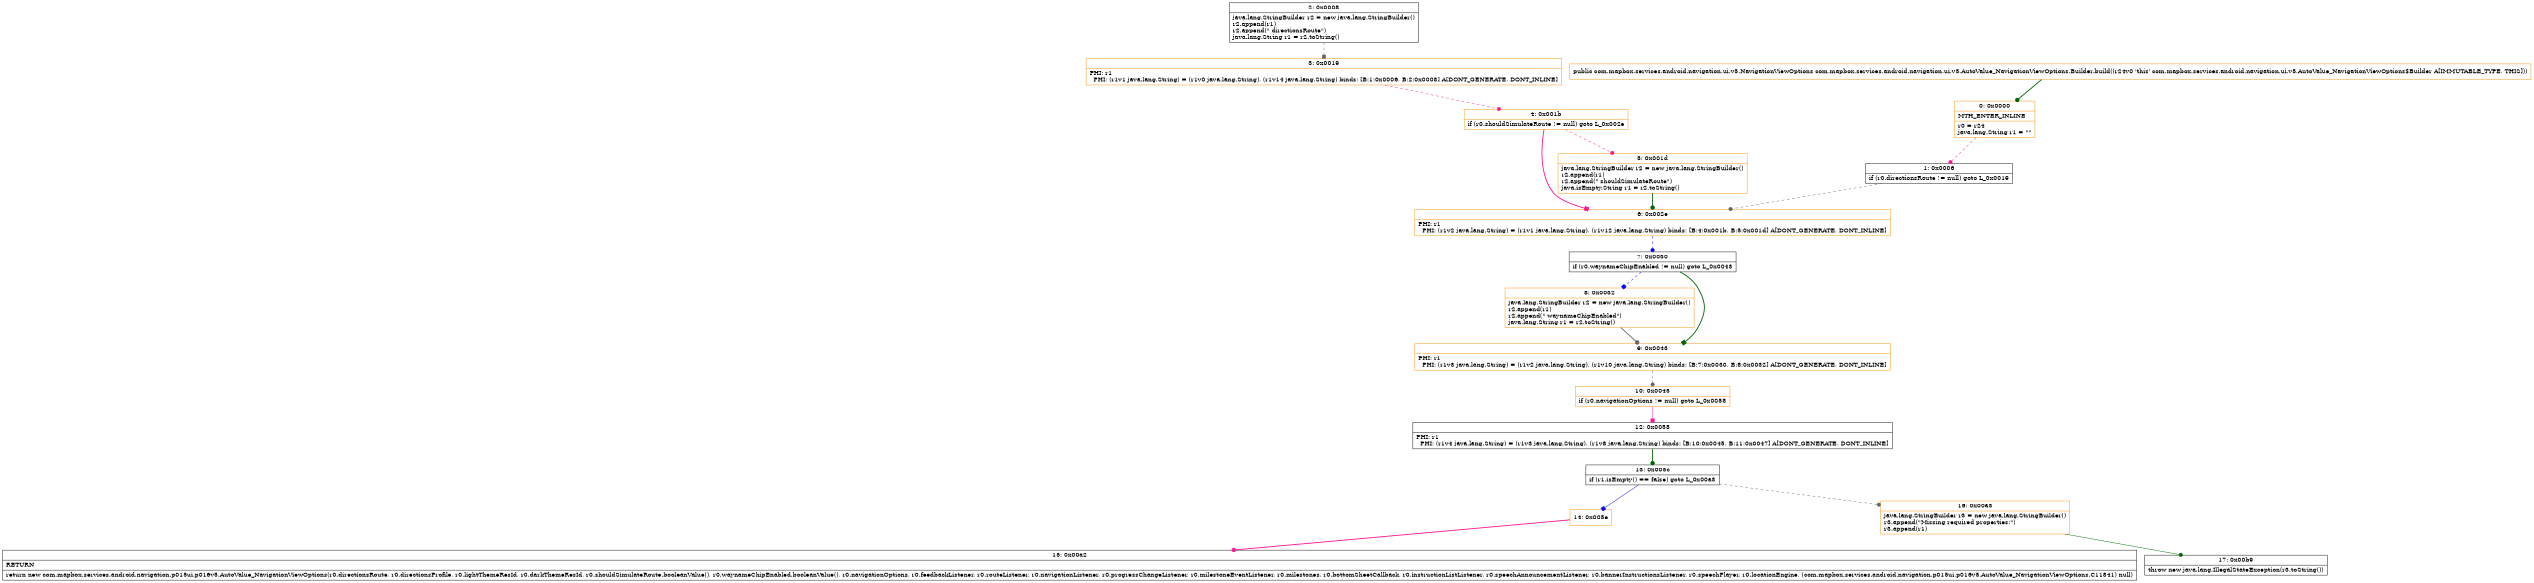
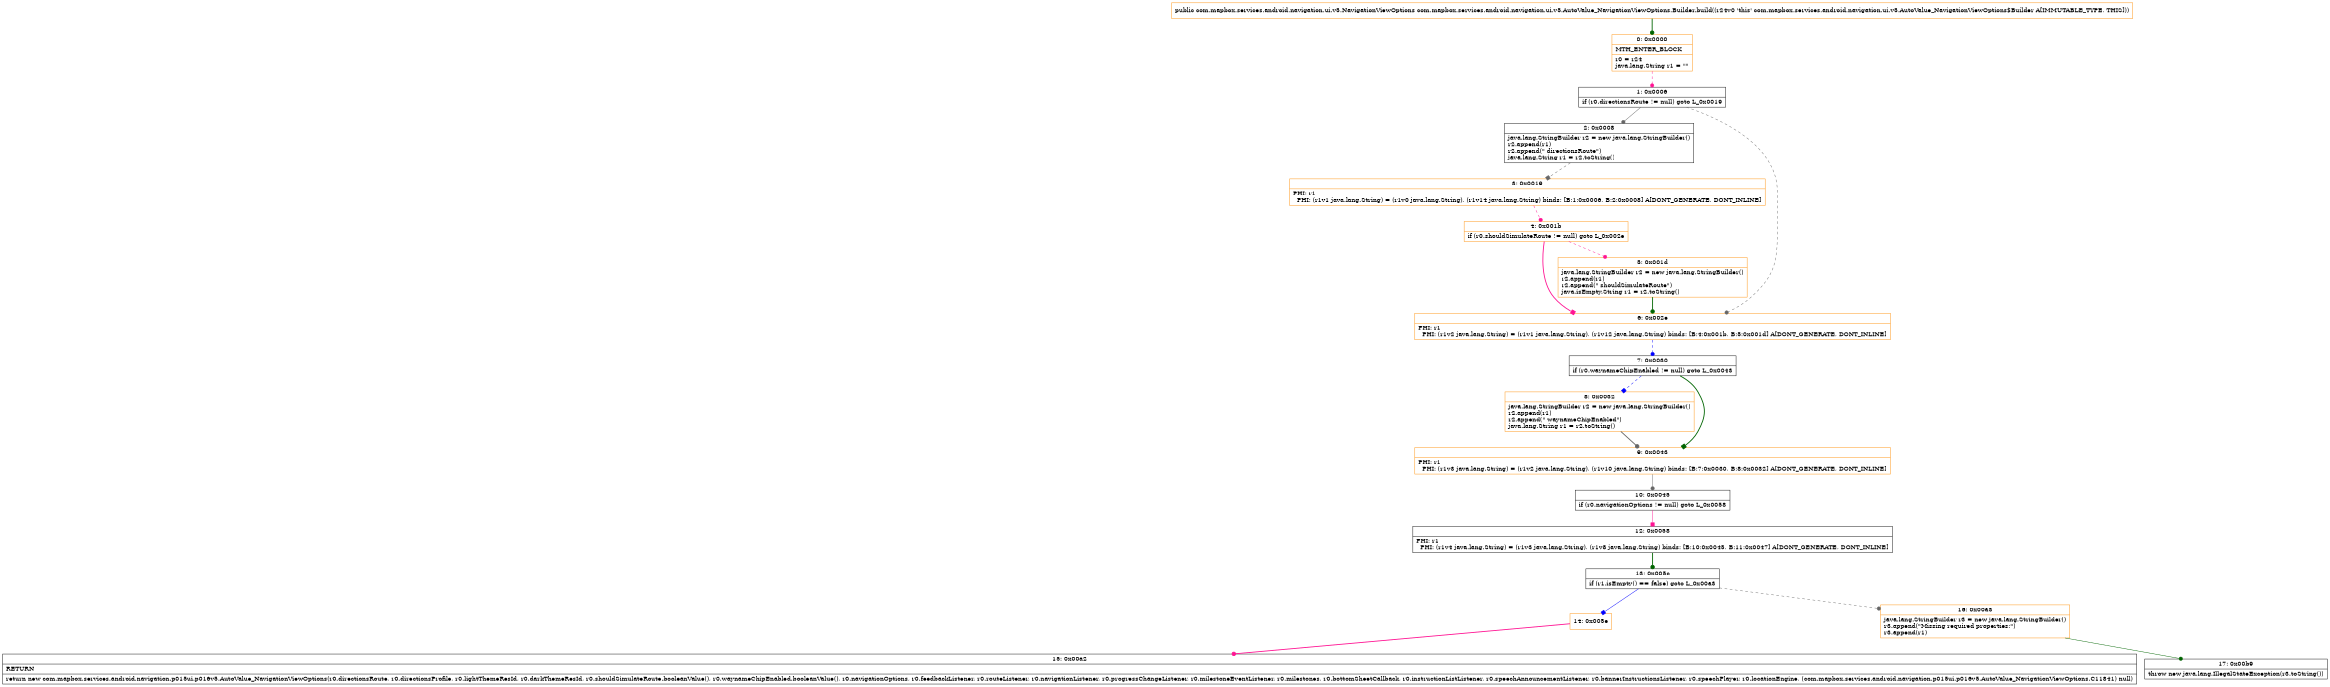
edge "1: 0x0006" -> "2: 0x0008": added
node "0: 0x0000": text "MTH_ENTER_INLINE" -> "MTH_ENTER_BLOCK"
edge "9: 0x0043" -> "10: 0x0045": style dashed -> solid
node "10: 0x0045": color darkorange -> black
